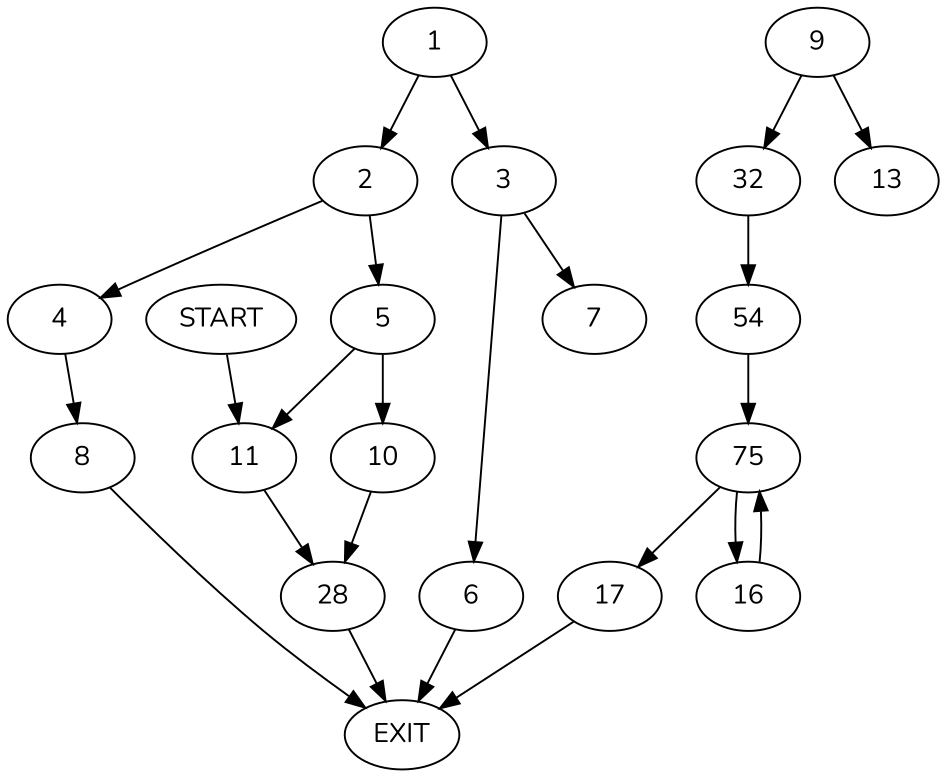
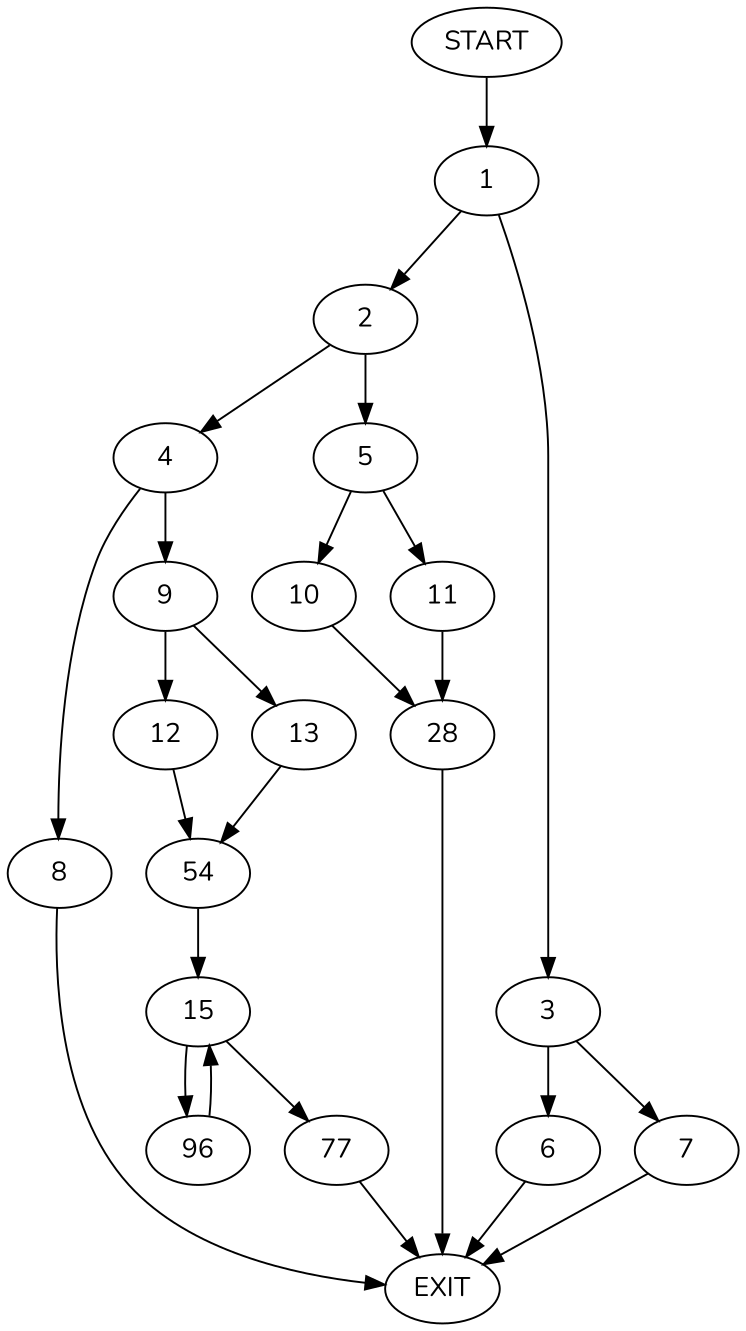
node "32": label "32" -> "12"
edge "START" -> "11": now "START" -> "1"
node "75": label "75" -> "15"
edge "4" -> "9": added
node "17": label "17" -> "77"
node "16": label "16" -> "96"
edge "13" -> "54": added
edge "7" -> "EXIT": added
